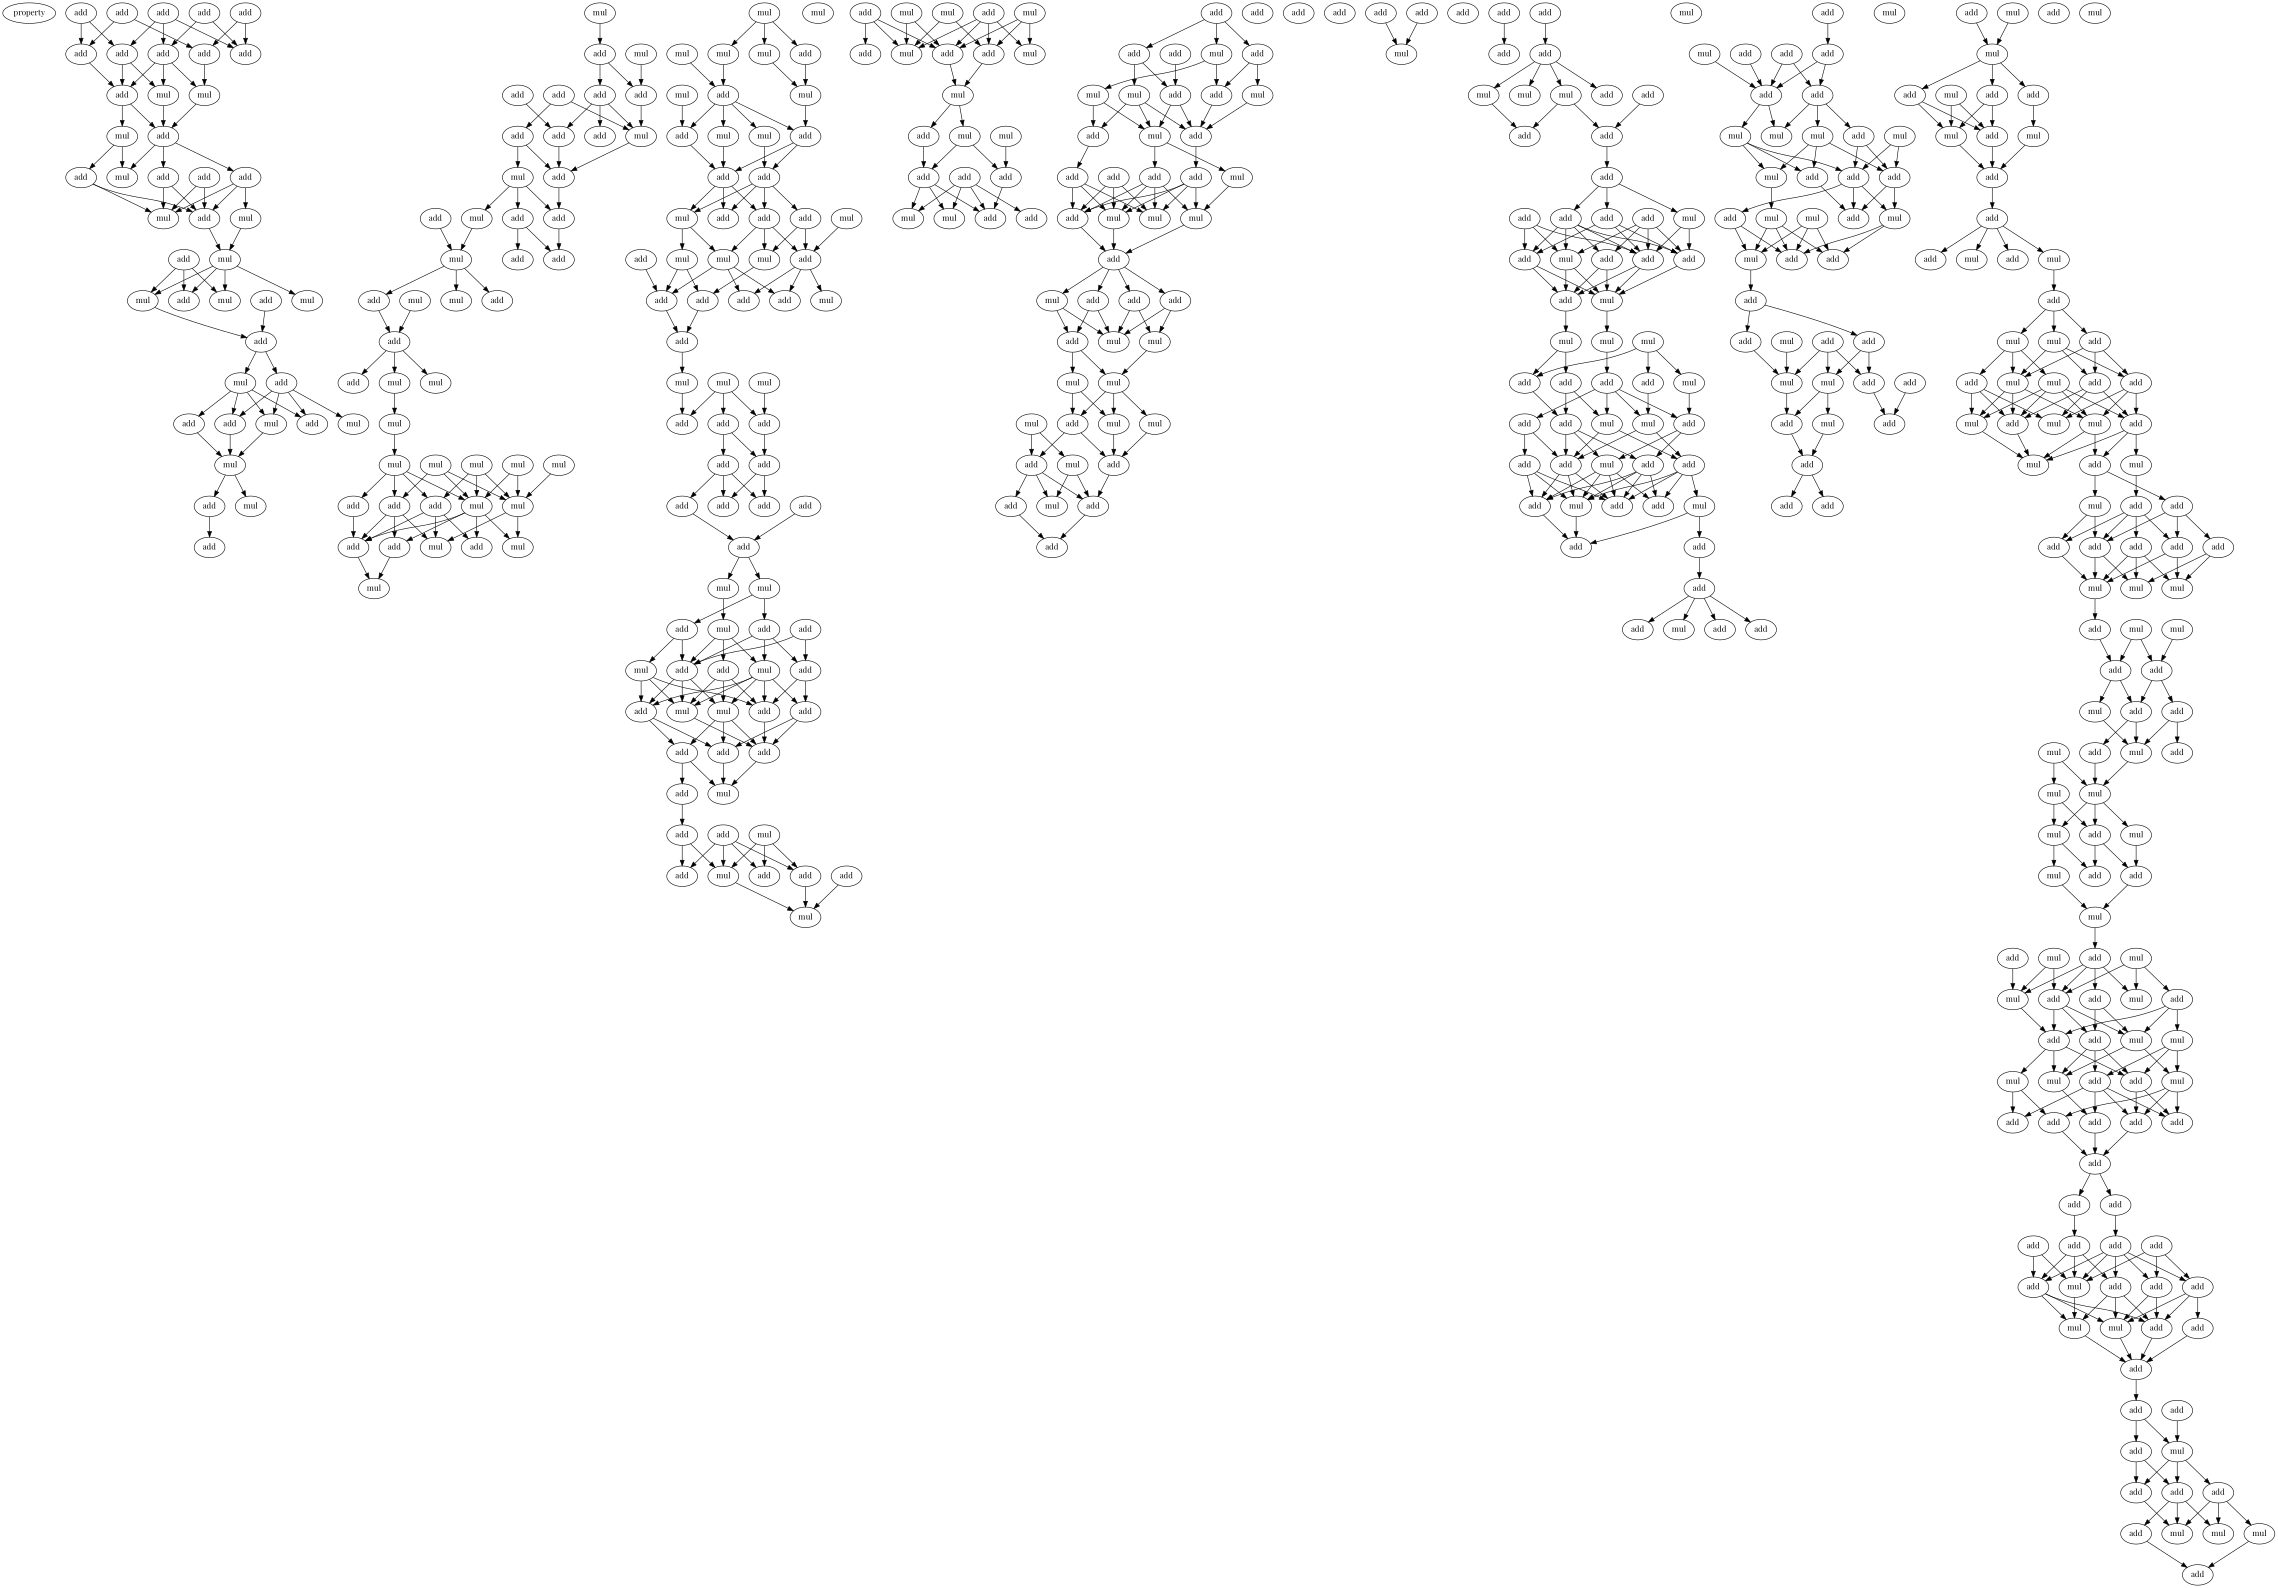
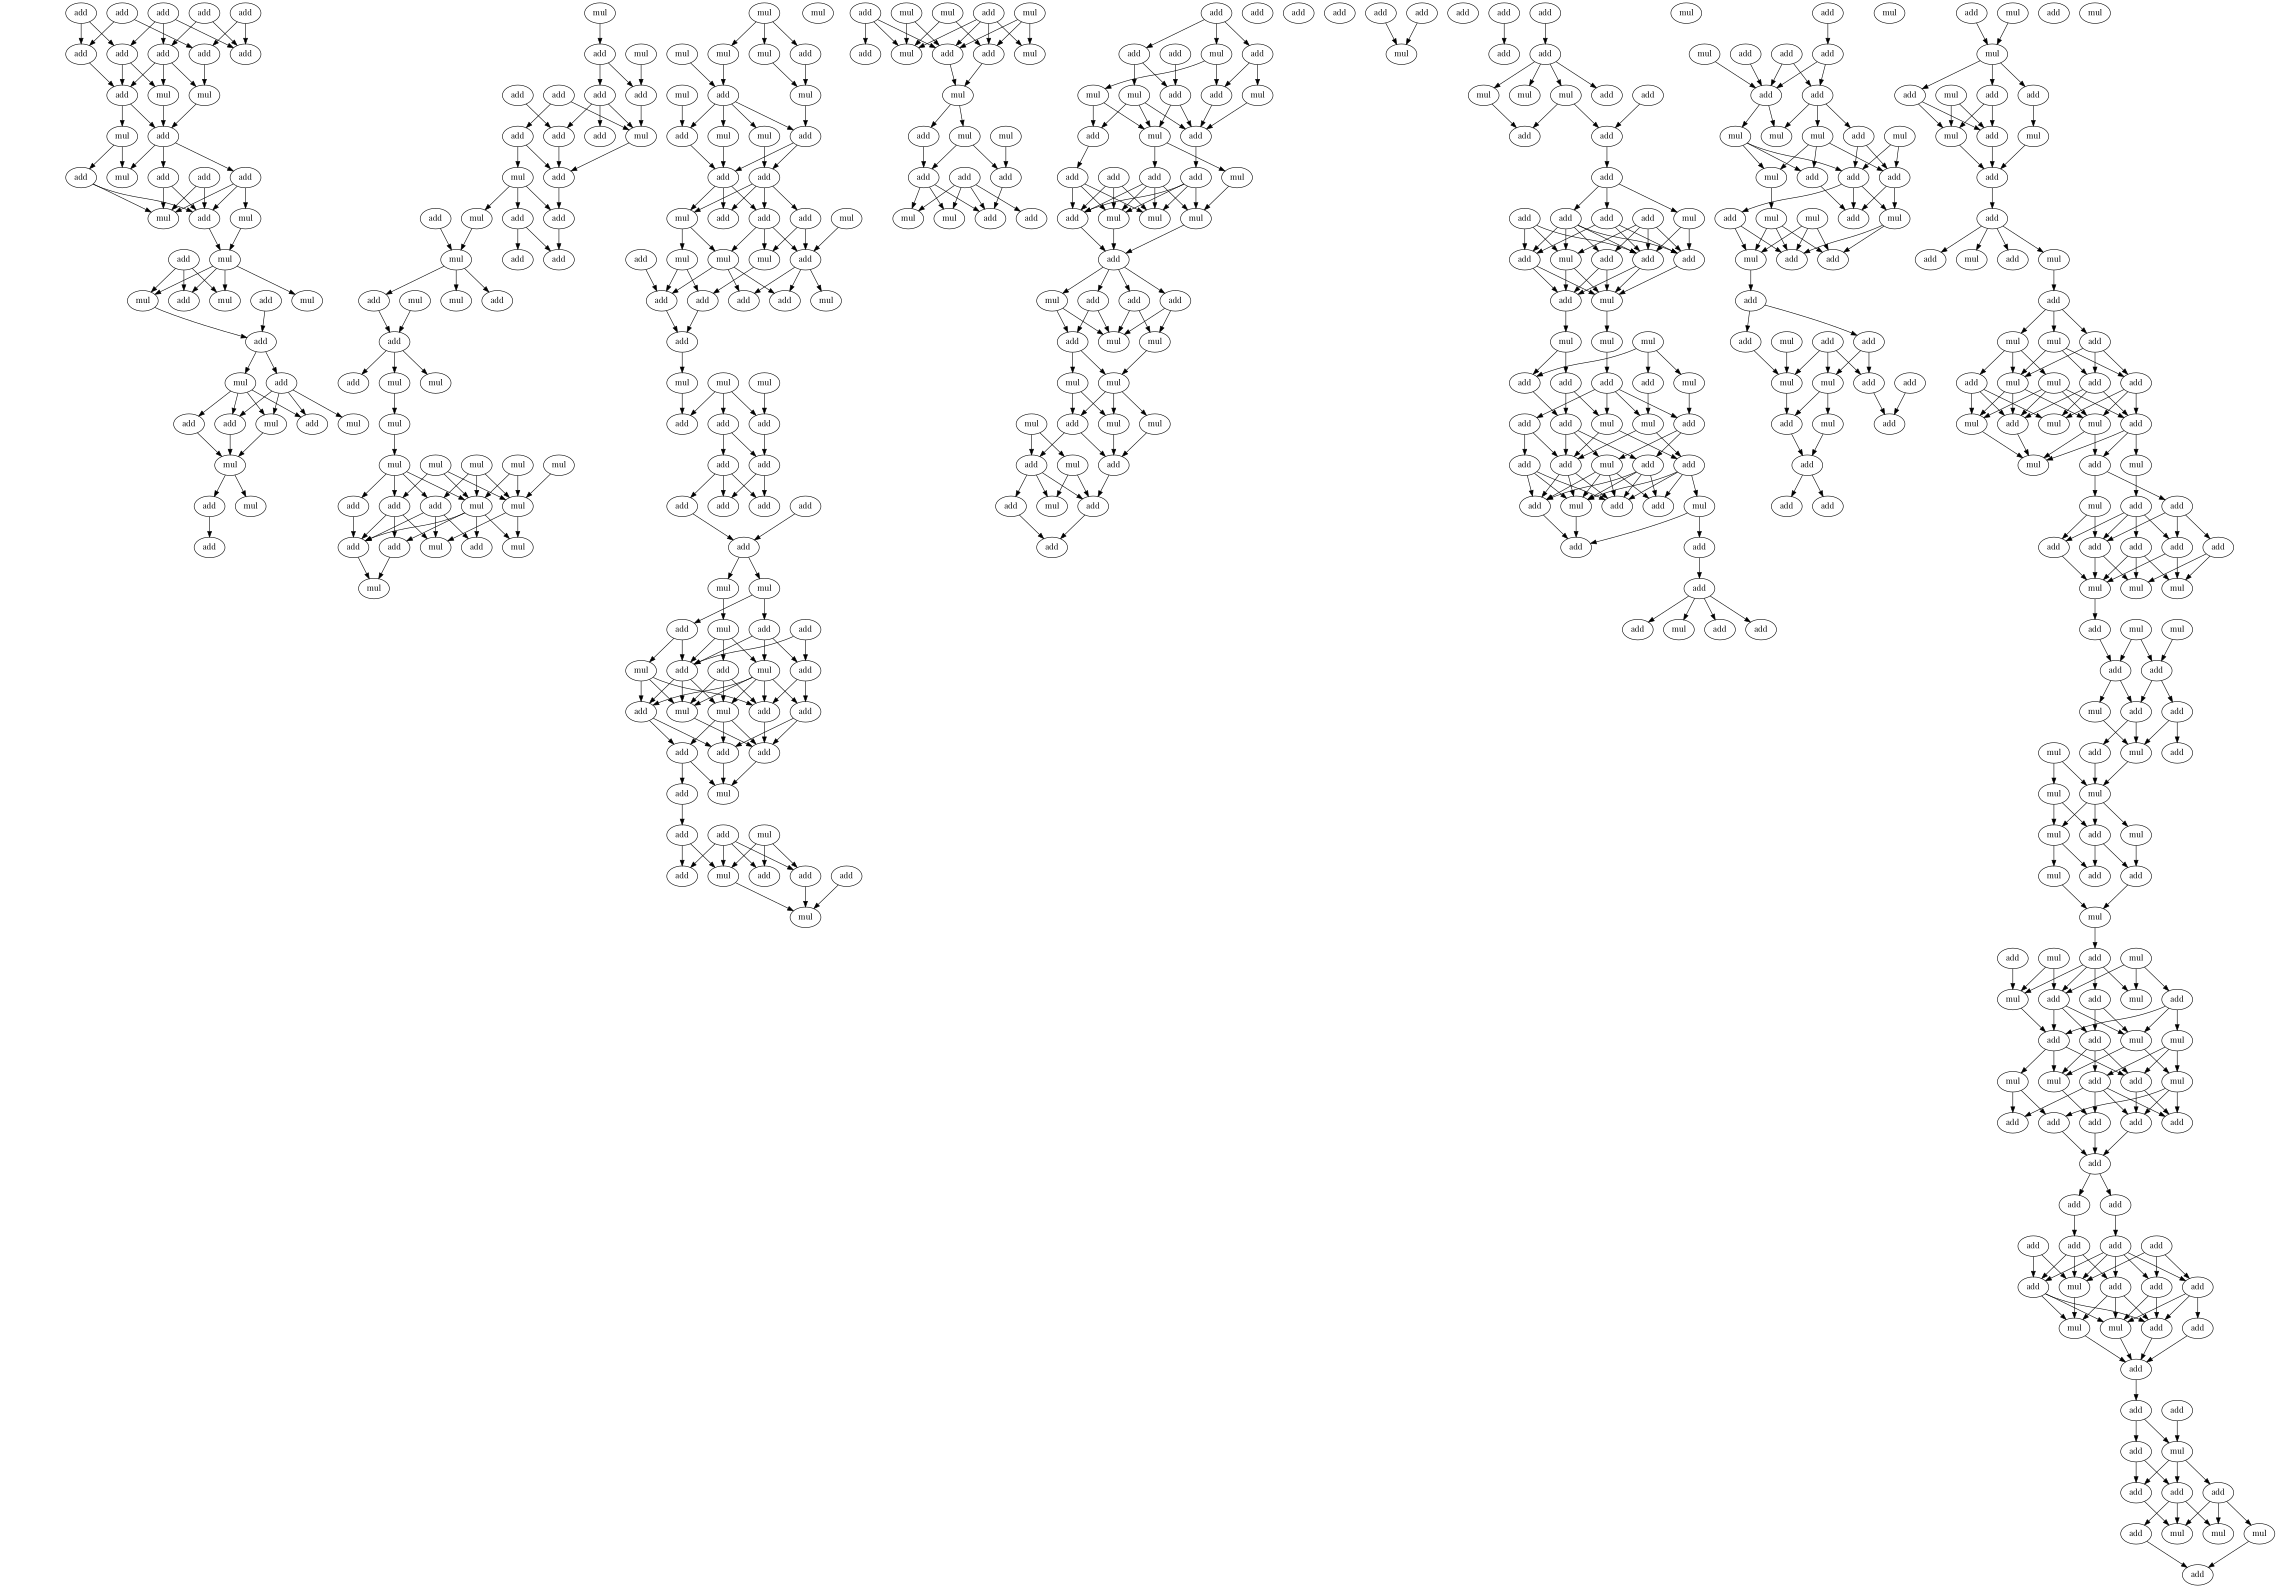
node "property": removed
